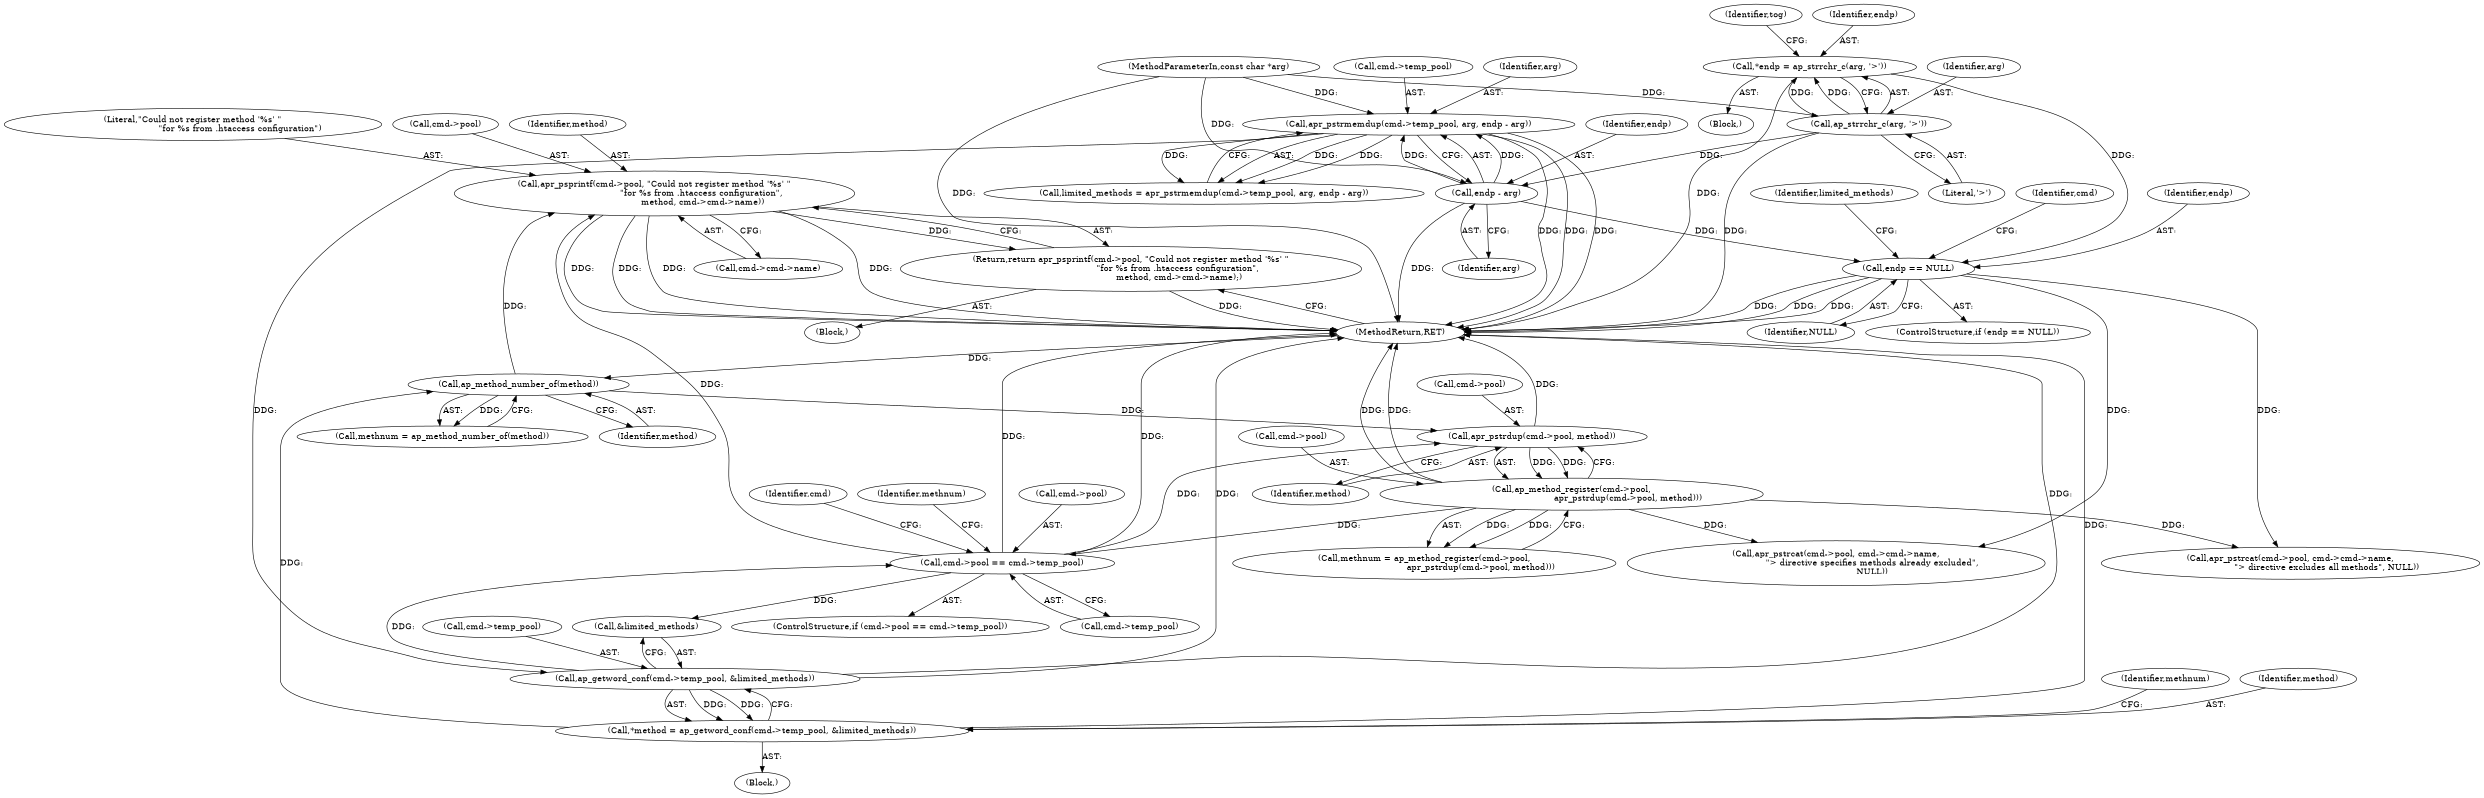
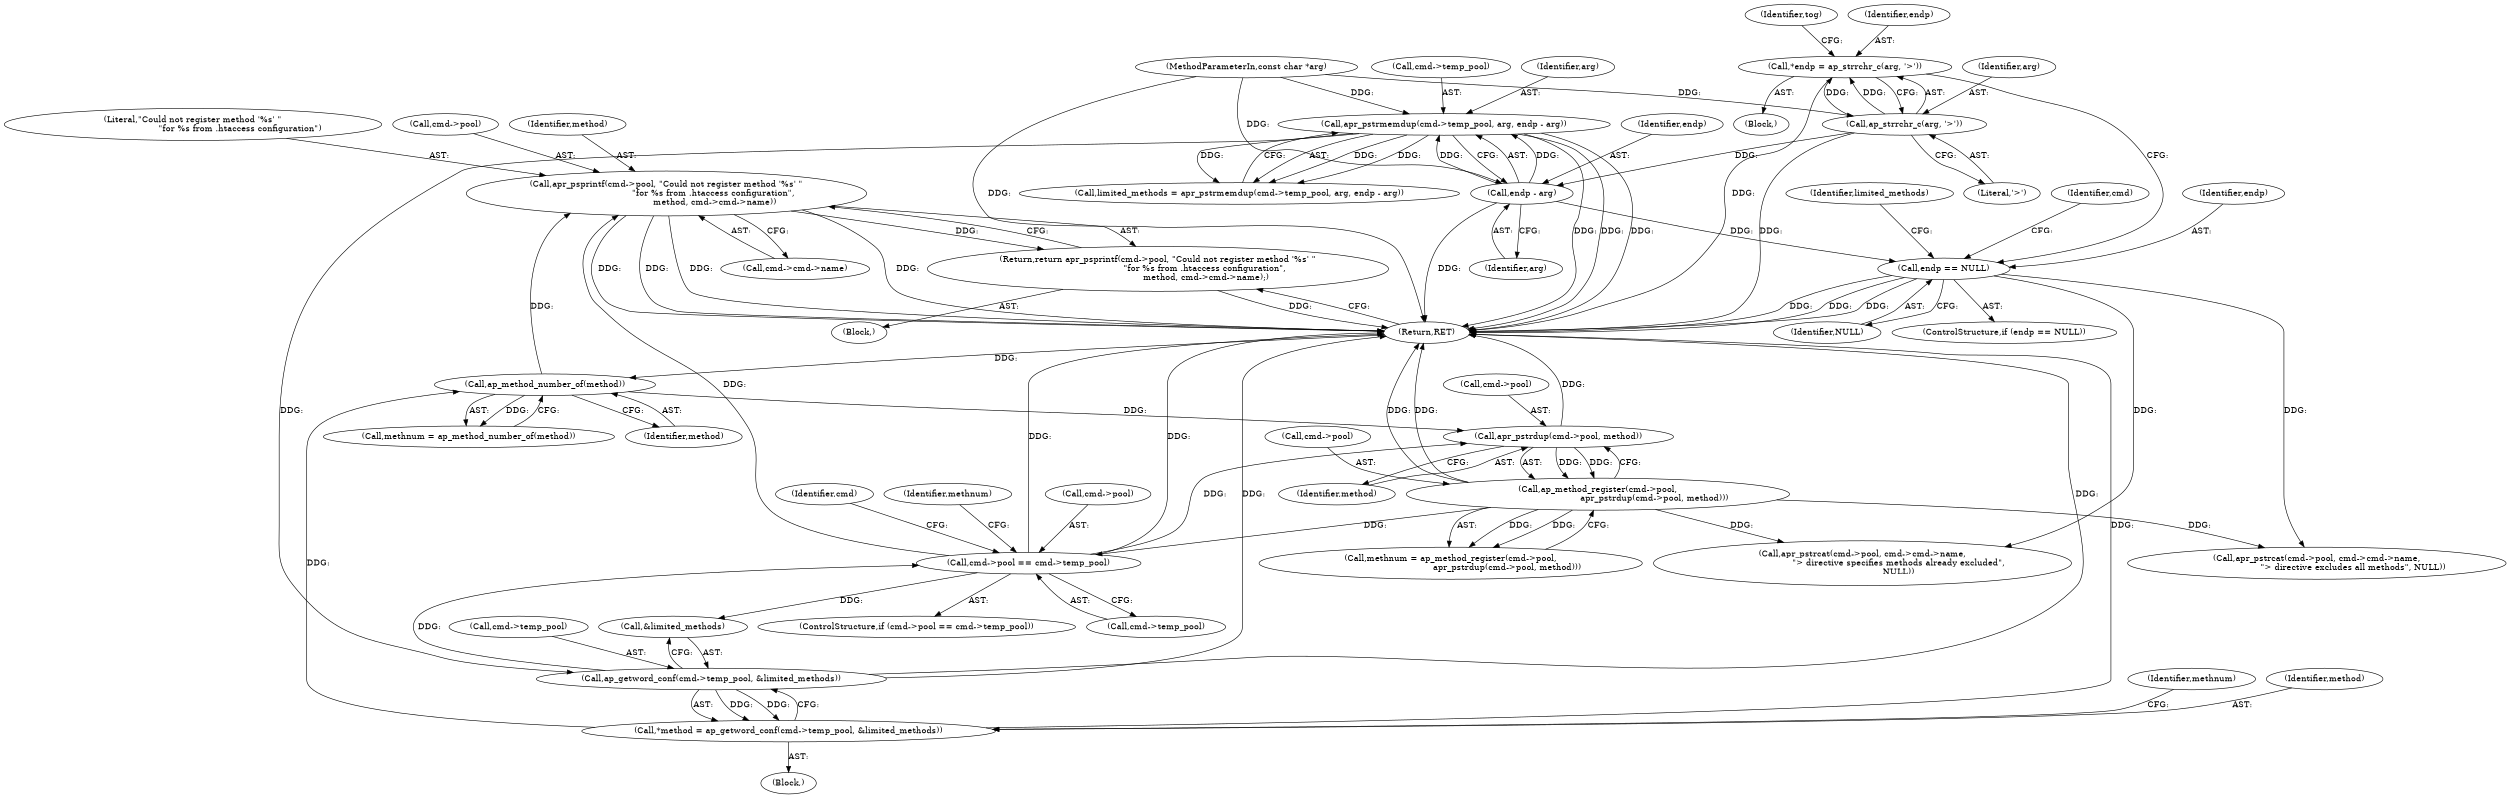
edge "(Call,*endp = ap_strrchr_c(arg, '>'))" -> "(Call,endp == NULL)": label "DDG: " -> "CFG: "
node "(MethodReturn,RET)": label "(MethodReturn,RET)" -> "(Return,RET)"
